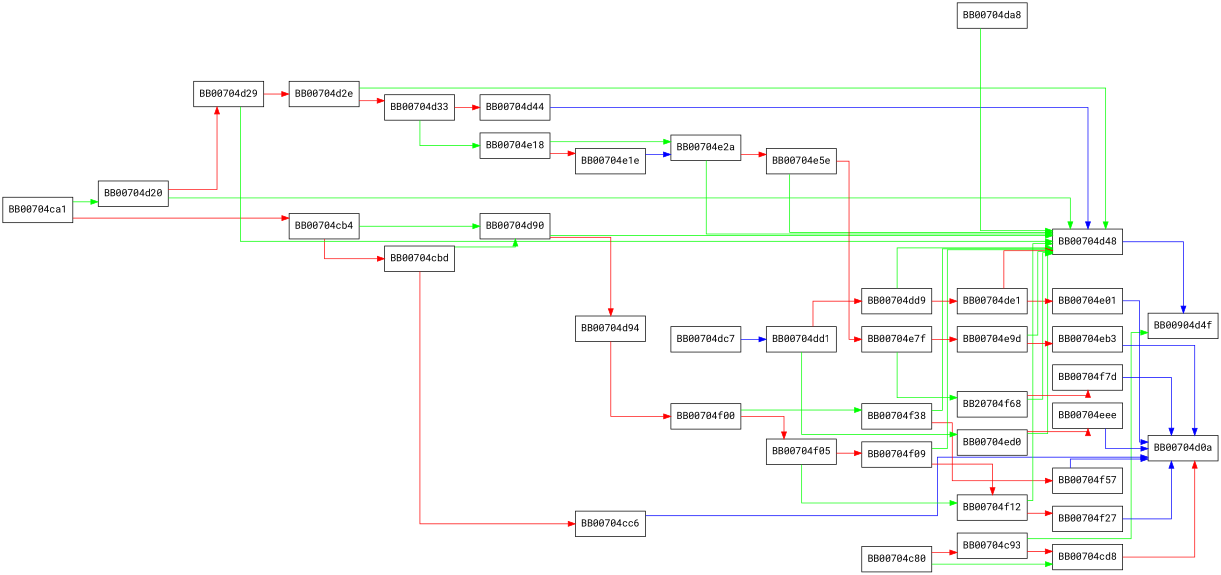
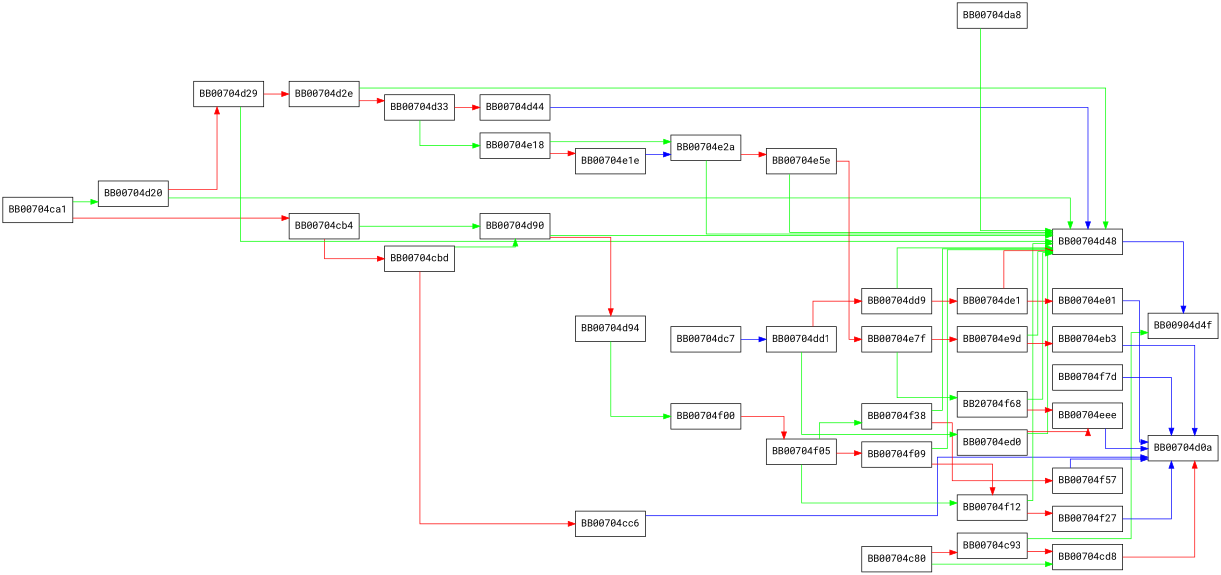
edge "BB20704f68" -> "BB00704f7d": now "BB20704f68" -> "BB00704eee"
edge "BB00704d94" -> "BB00704f00": color red -> green
edge "BB00704f00" -> "BB00704f38": now "BB00704f05" -> "BB00704f38"
